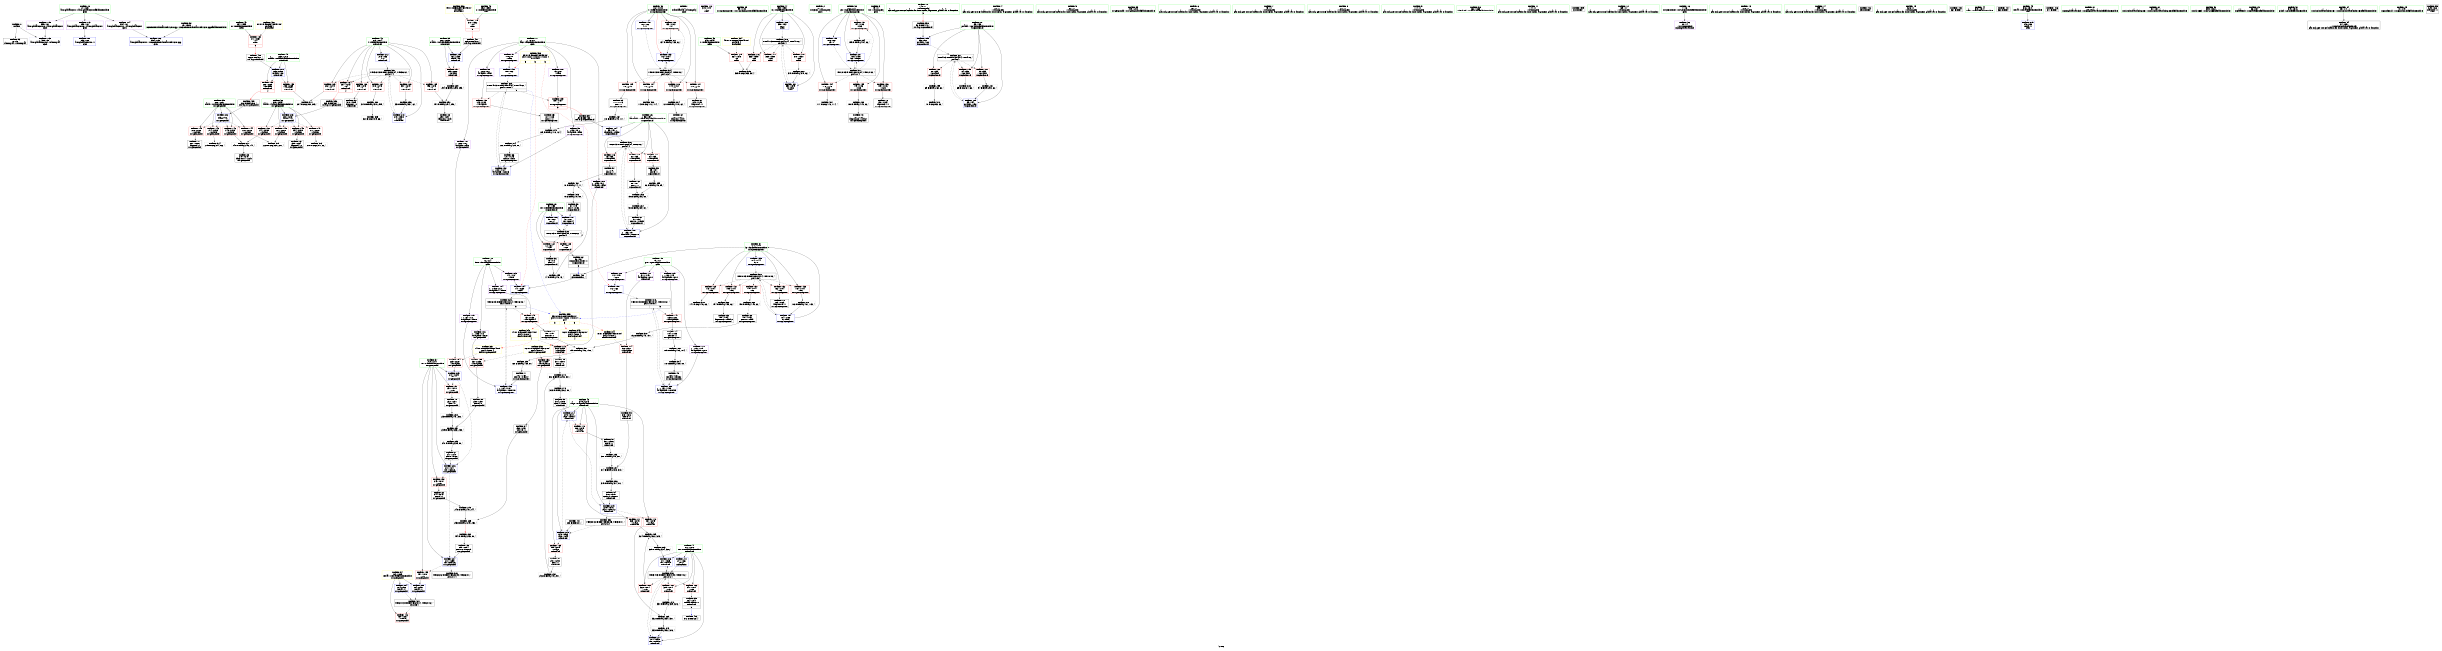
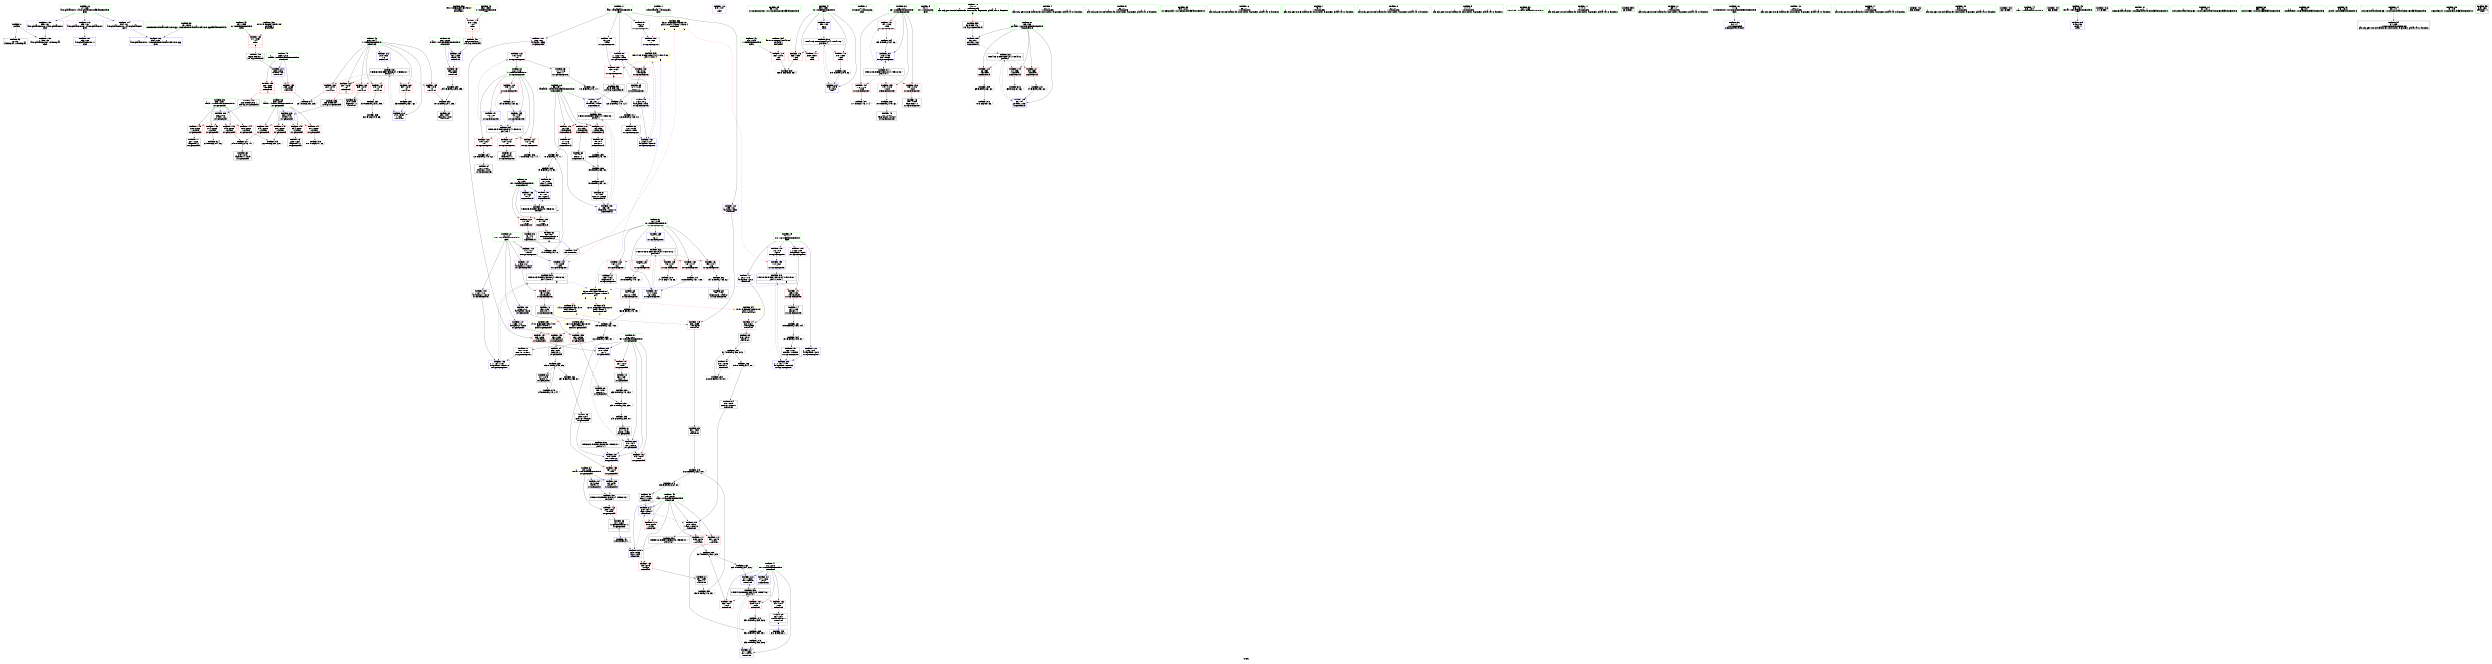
edge "NodeID: 30" -> "NodeID: 193": color red -> black
edge "NodeID: 30" -> "NodeID: 125": reversed
node "NodeID: 199": removed
edge "NodeID: 17" -> "NodeID: 99": now "NodeID: 98" -> "NodeID: 99"
node "NodeID: 325": color black -> yellow
node "NodeID: 135": text "_Z10precomputev" -> "_Z50precomputev"
edge "NodeID: 197" -> "NodeID: 31": reversed
node "NodeID: 107": added
edge "NodeID: 170" -> "NodeID: 91": now "NodeID: 287" -> "NodeID: 91"
edge "NodeID: 152" -> "NodeID: 82": now "NodeID: 285" -> "NodeID: 82"
node "NodeID: 86": added
edge "NodeID: 285" -> "NodeID: 282": color red -> black
edge "NodeID: 207" -> "NodeID: 320": reversed
